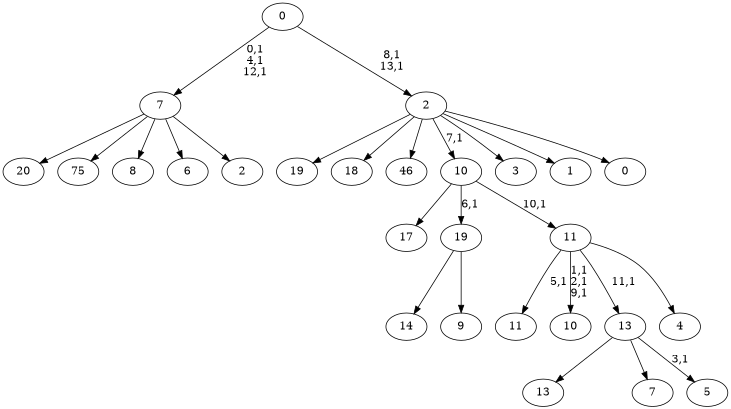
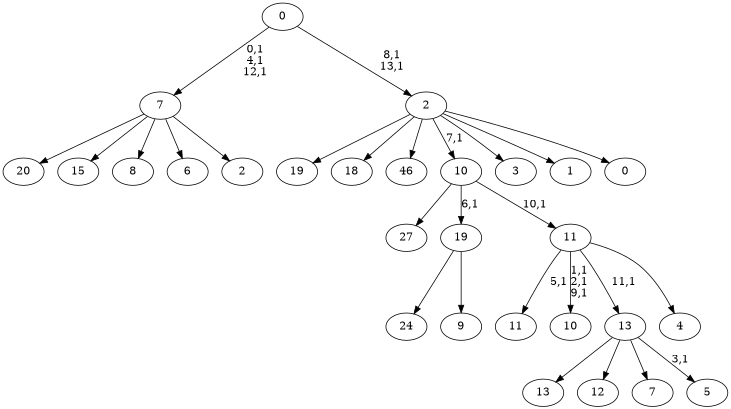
node "75": label "75" -> "15"
node "17": label "17" -> "27"
node "14": label "14" -> "24"
node "12": added
